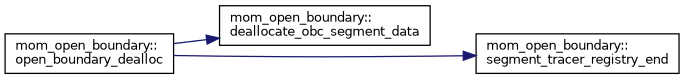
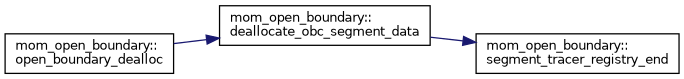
edge "mom_open_boundary:: open_boundary_dealloc" -> "mom_open_boundary:: segment_tracer_registry_end": now "mom_open_boundary:: deallocate_obc_segment_data" -> "mom_open_boundary:: segment_tracer_registry_end"
